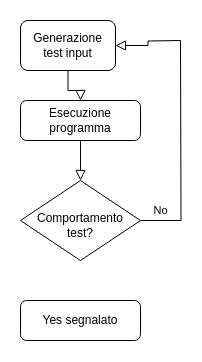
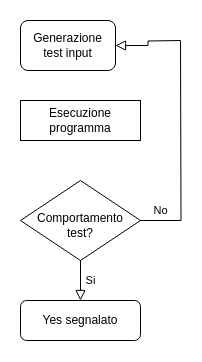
edge "Generazione test input" -> "Esecuzione programma": removed
node "Esecuzione programma": shape rounded rectangle -> rectangle
edge "Esecuzione programma" -> "Comportamento test?": removed
edge "Comportamento test?" -> "Yes segnalato": added, label "Si"
